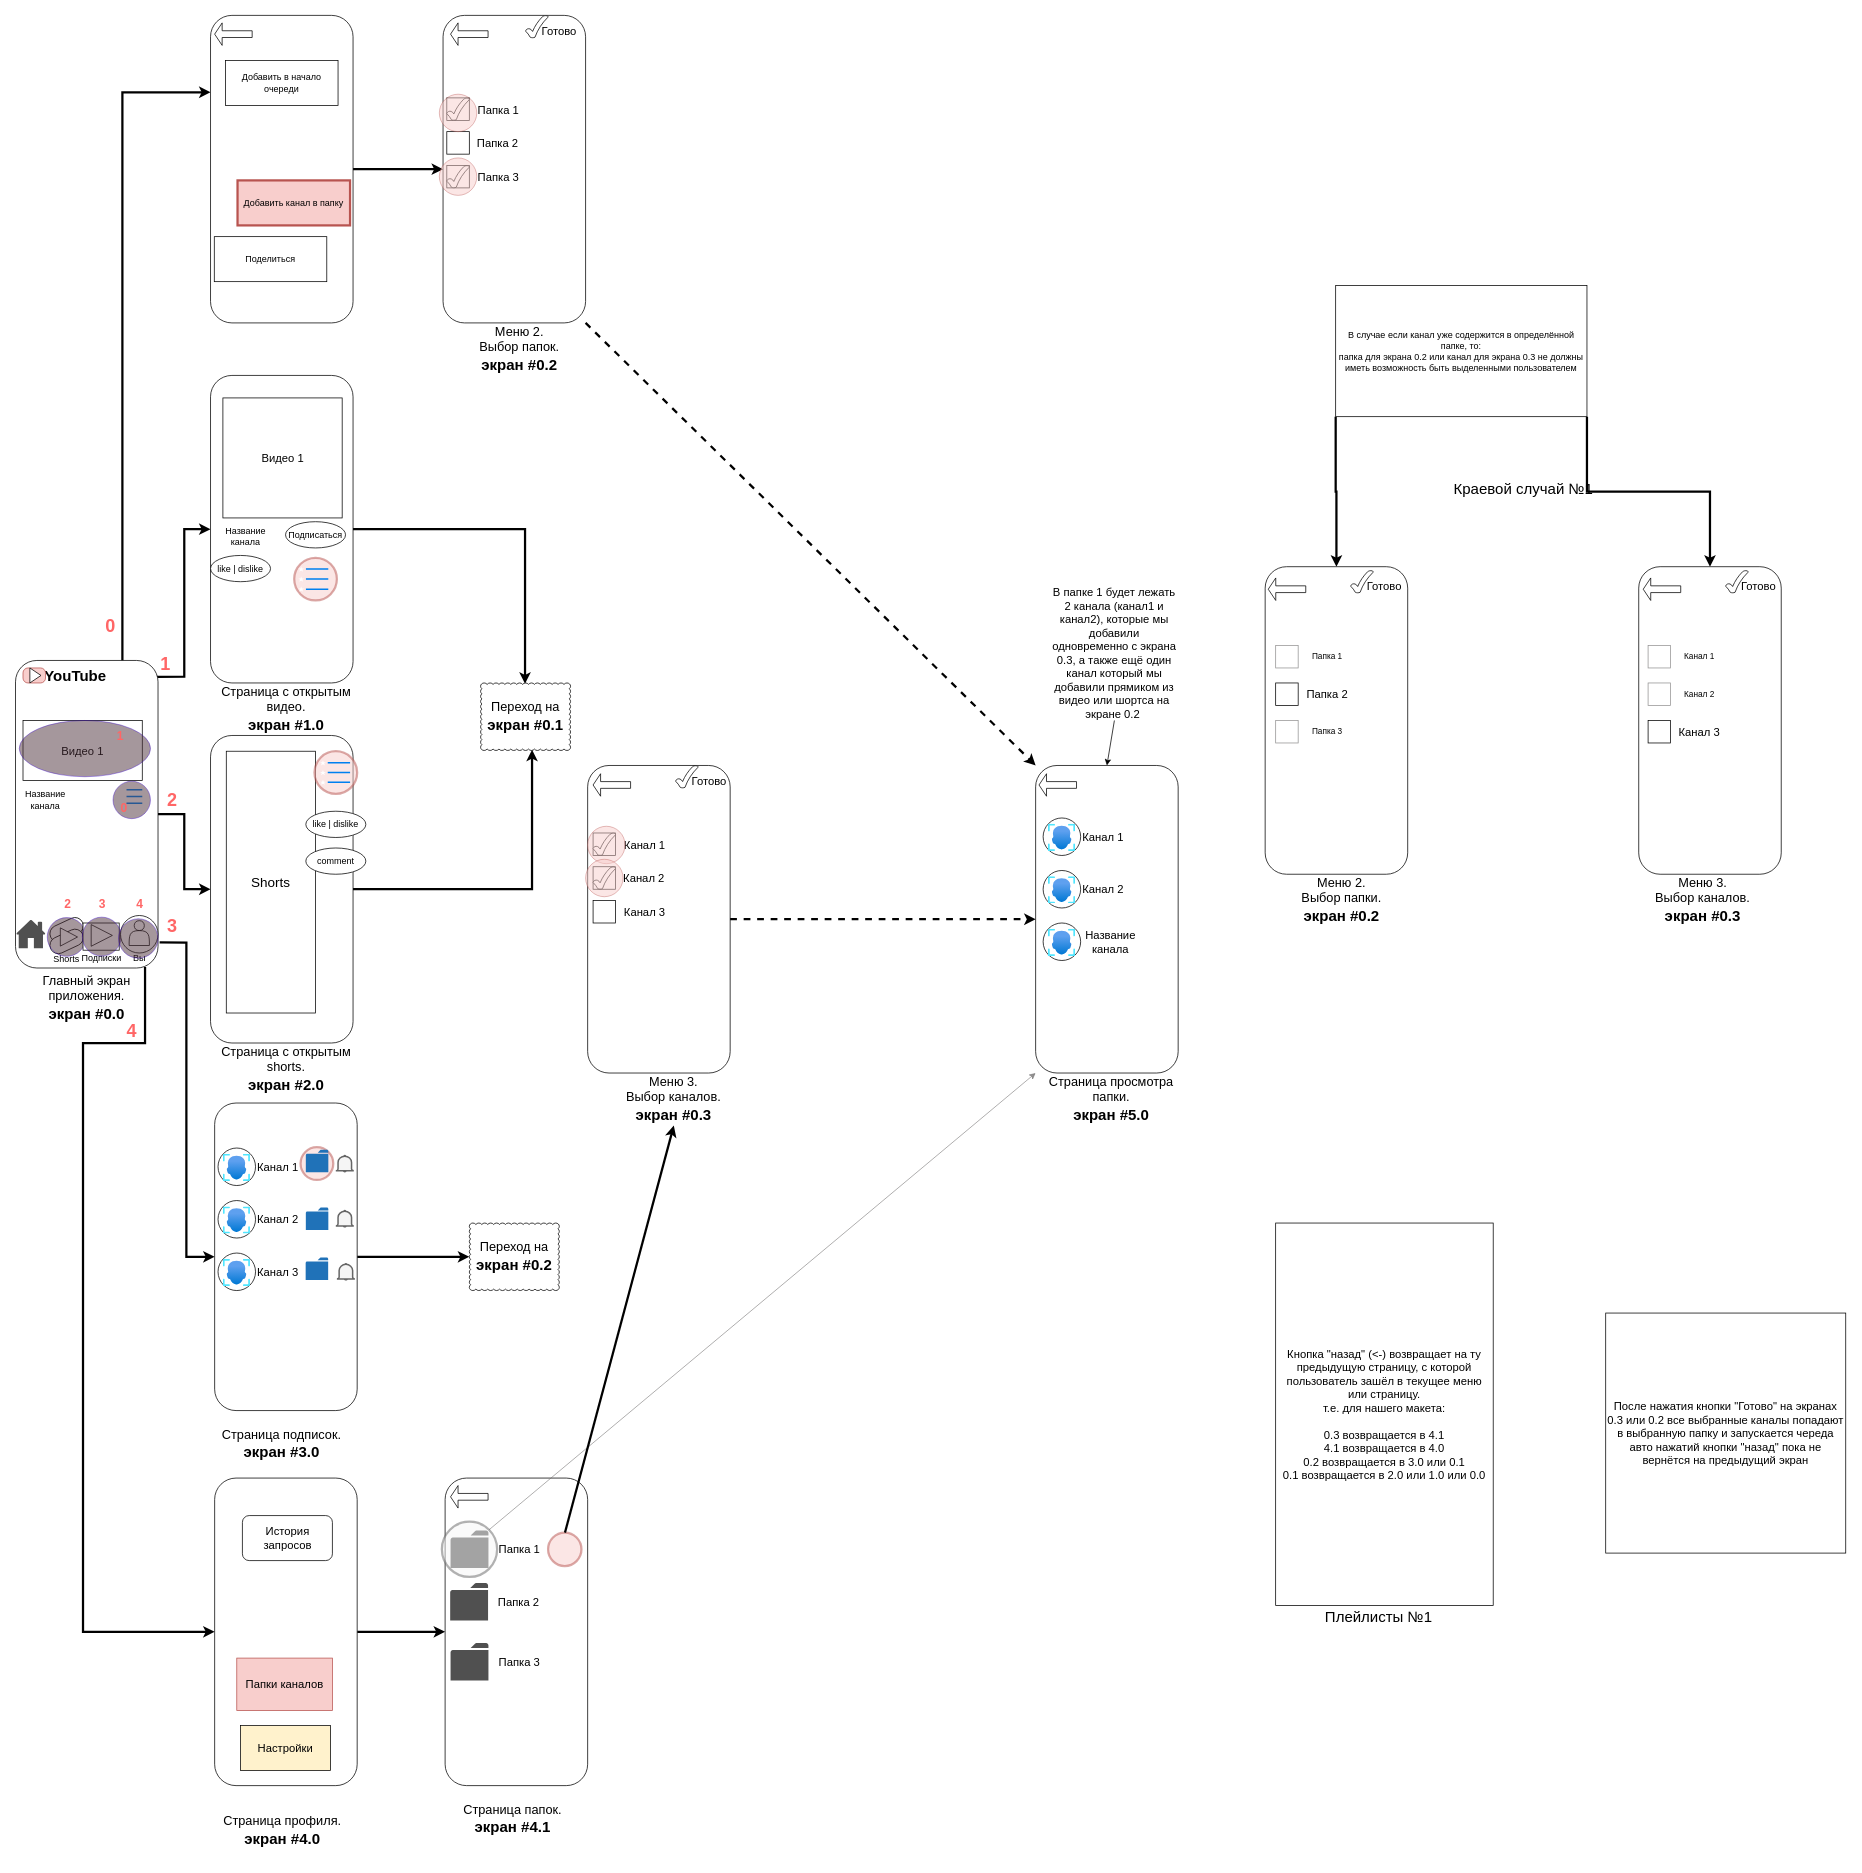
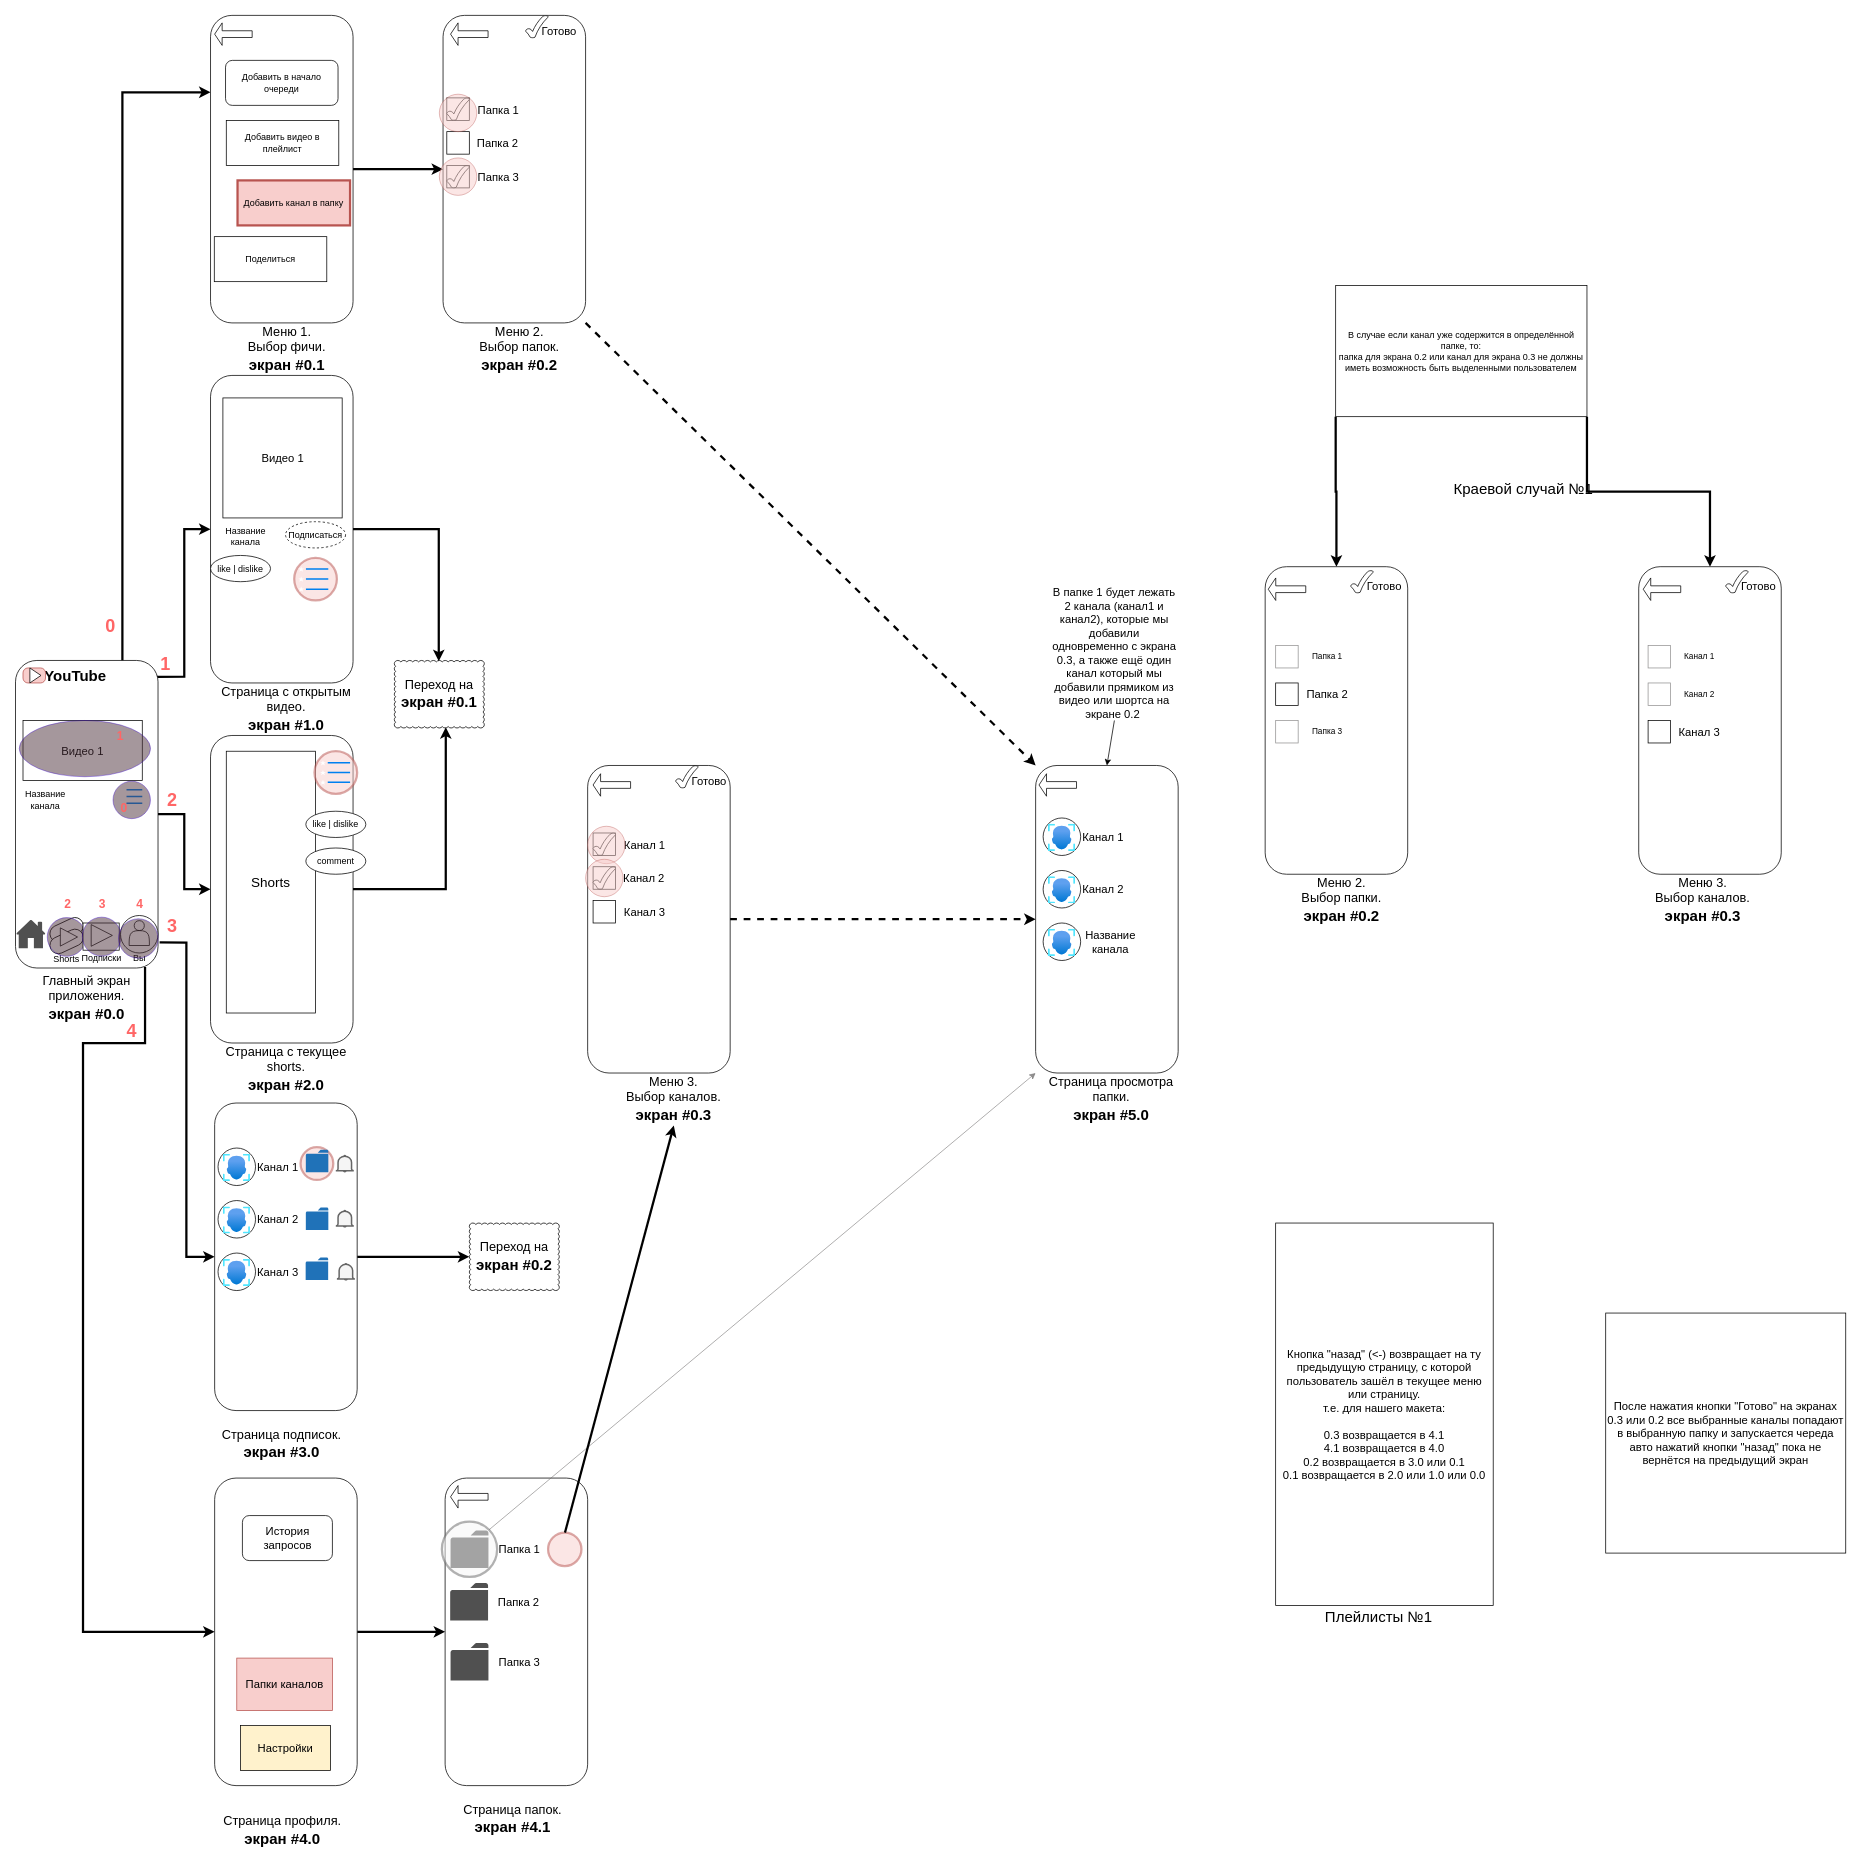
node "Добавить в начало очереди": shape rectangle -> rounded rectangle
node "Добавить видео в плейлист": added
node "Меню 1. Выбор фичи. экран #0.1": added
node "Подписаться": style solid -> dashed
node "Переход наэкран #0.1": moved (525, 717) -> (439, 694)
node "Страница с открытым shorts. экран #2.0": label "Страница с открытым shorts. экран #2.0" -> "Страница с текущее shorts. экран #2.0"
